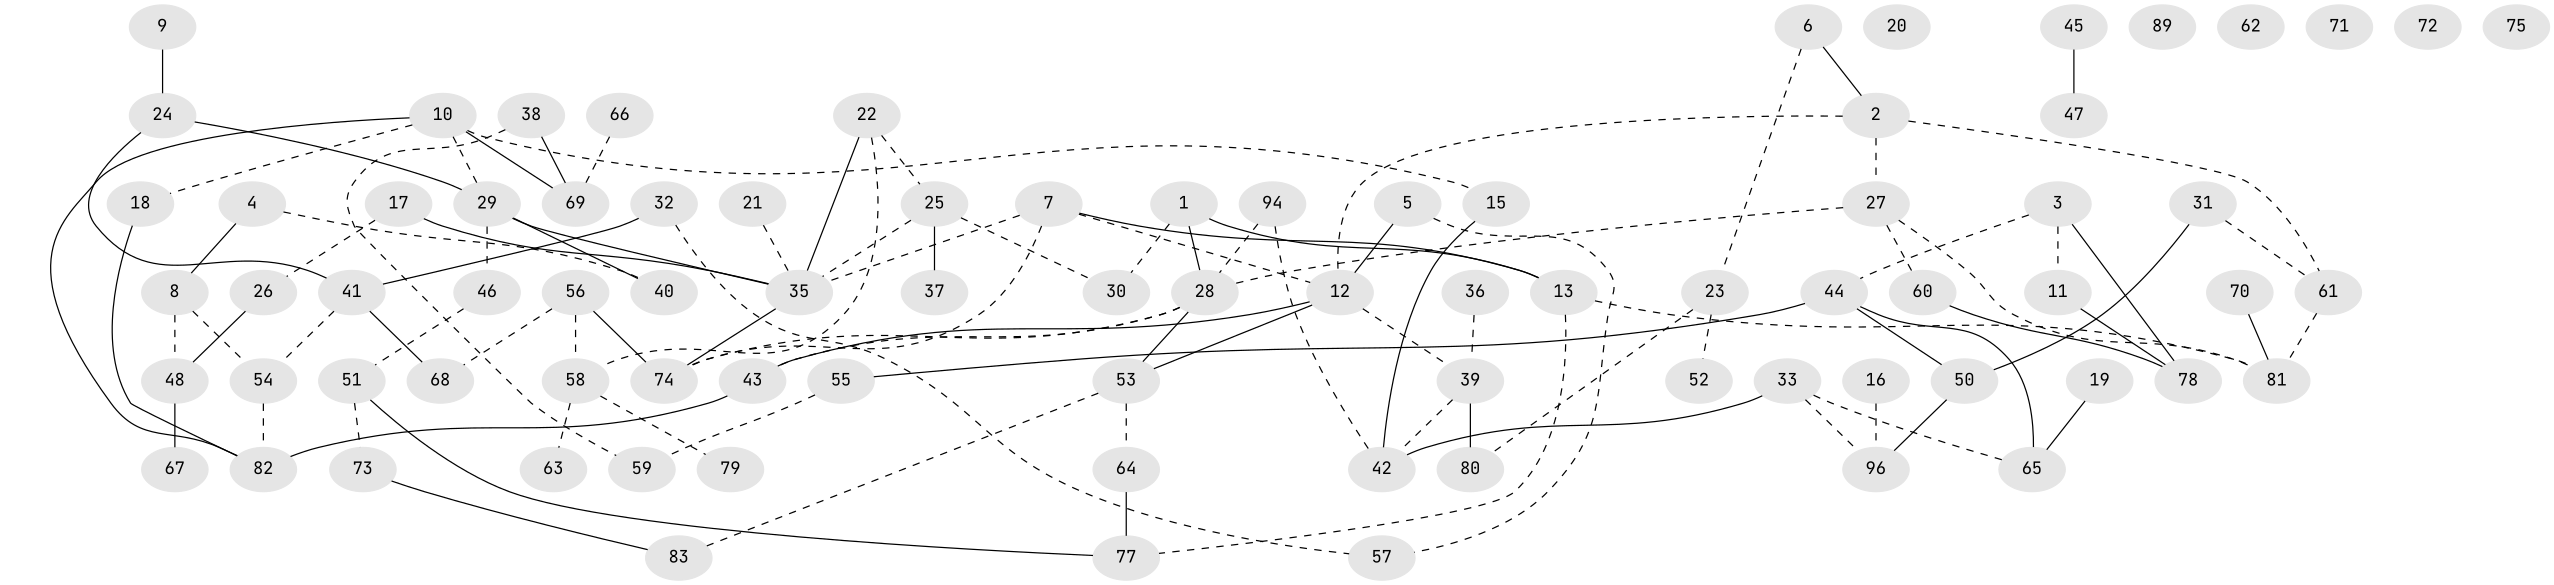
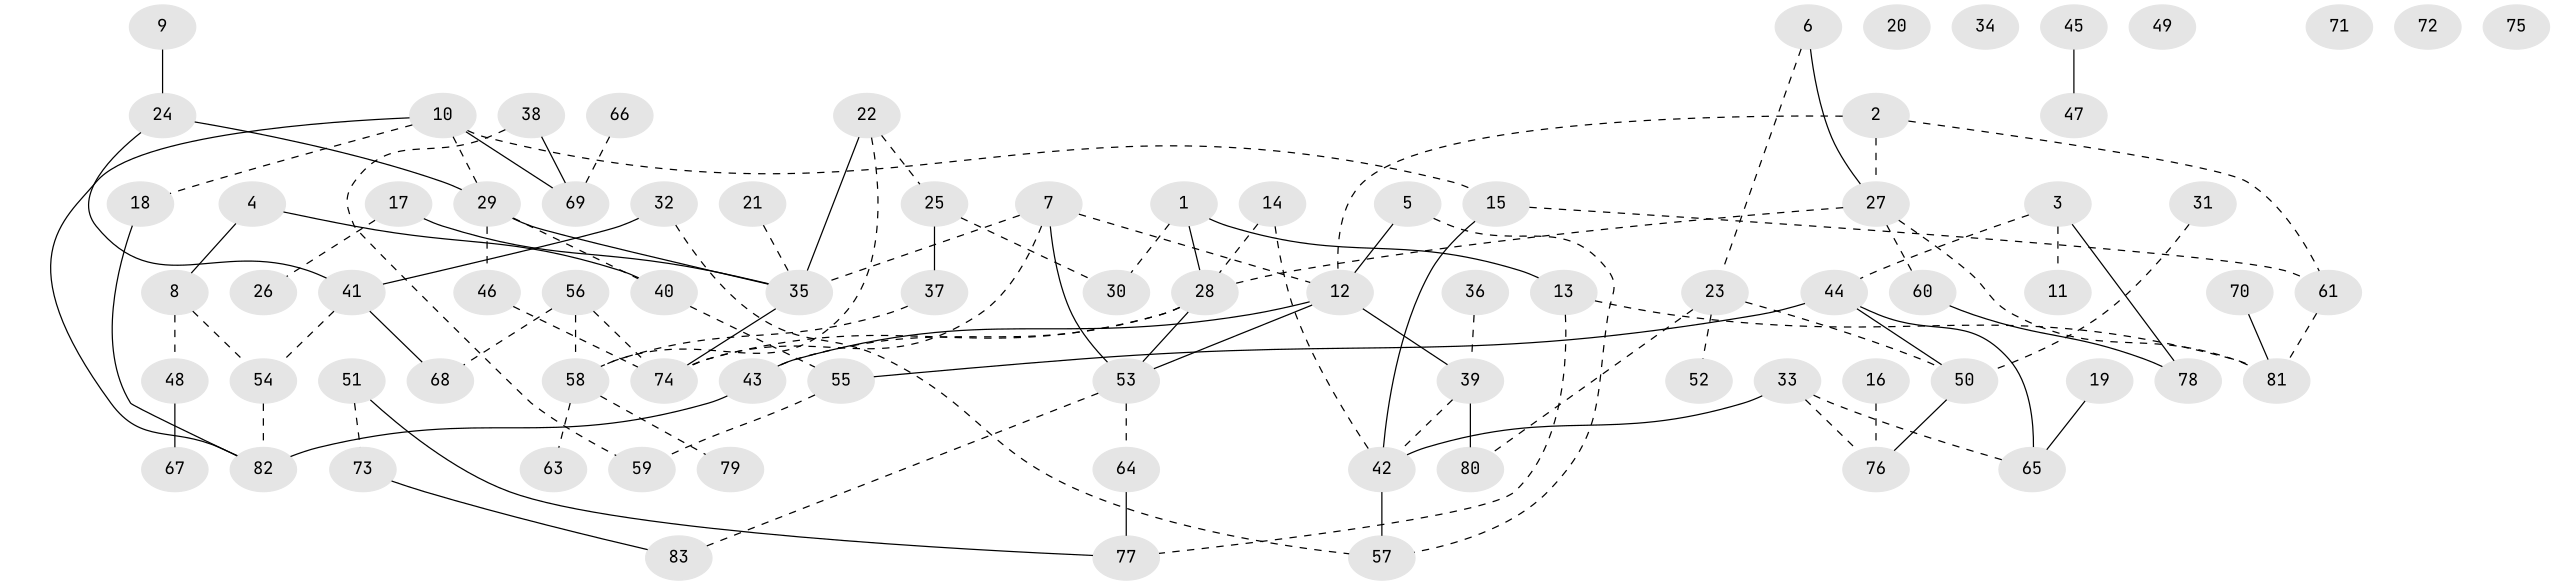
node "34": added
node "89": label "89" -> "49"
node "62": removed
edge "6" -- "2": now "6" -- "27"
node "94": label "94" -> "14"
edge "7" -- "13": now "7" -- "53"
edge "4" -- "40": style dashed -> solid
edge "29" -- "40": style solid -> dashed
edge "31" -- "61": now "15" -- "61"
edge "25" -- "35": removed
edge "31" -- "50": style solid -> dashed
edge "40" -- "55": added
edge "11" -- "78": removed
edge "12" -- "39": style dashed -> solid
edge "26" -- "48": removed
edge "37" -- "58": added
edge "23" -- "50": added
edge "46" -- "51": now "46" -- "74"
edge "56" -- "74": style solid -> dashed
node "96": label "96" -> "76"
edge "42" -- "57": added
